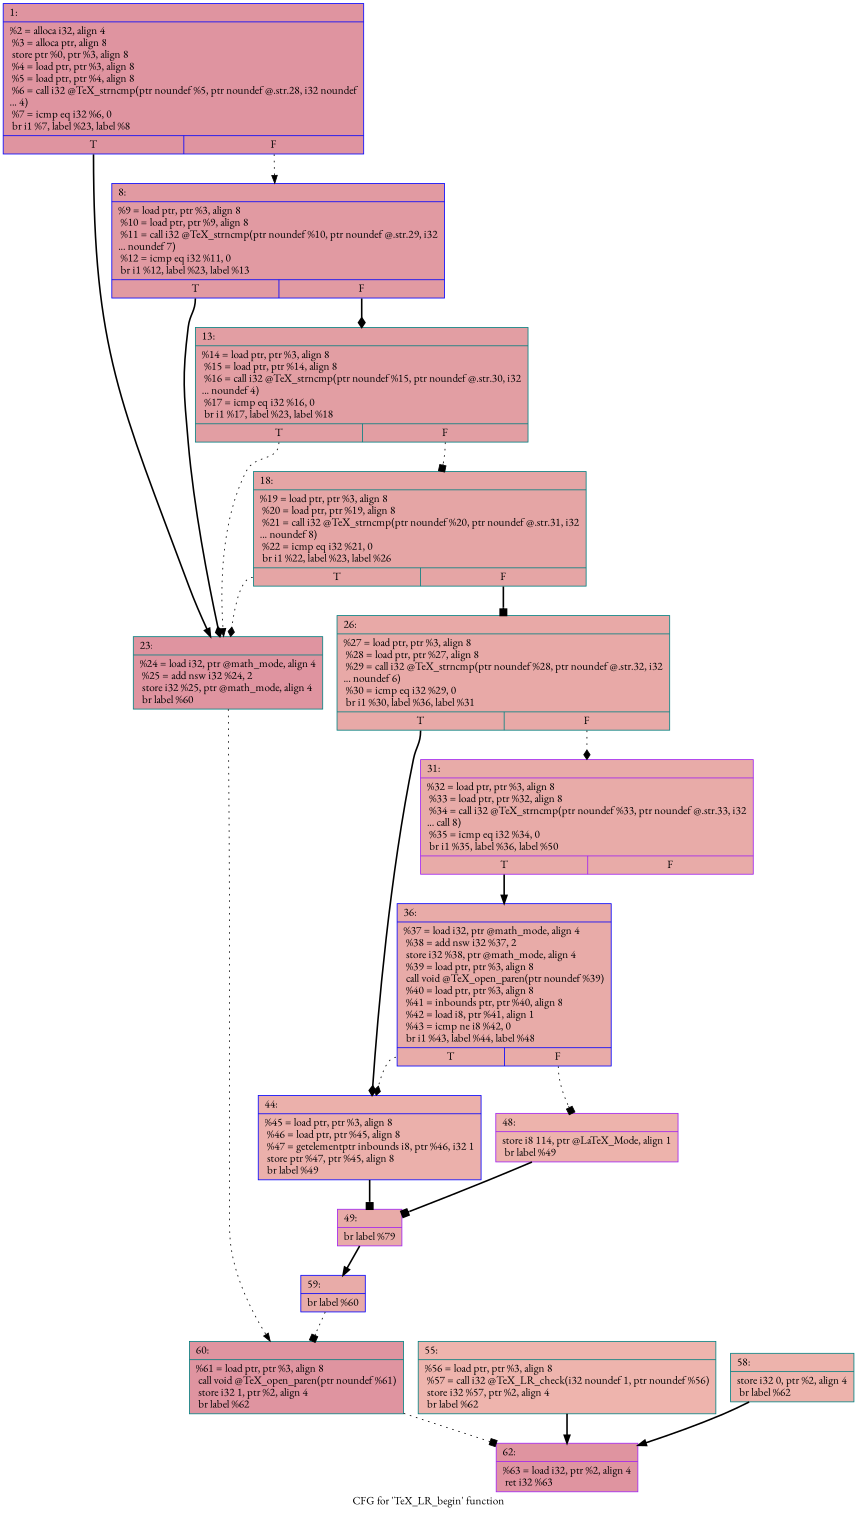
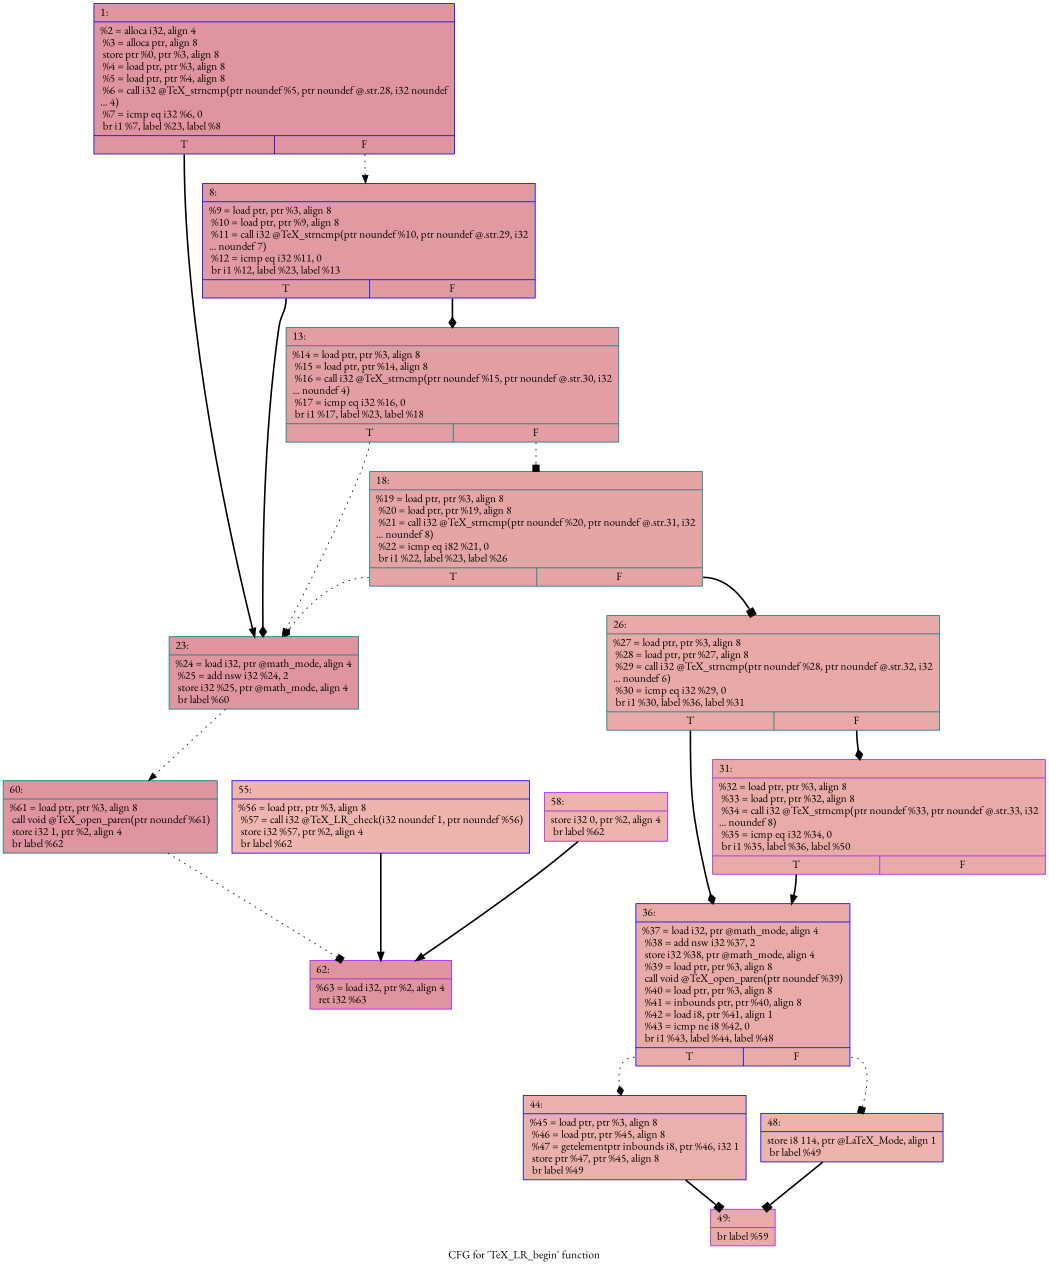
node "18:": text "%22 = icmp eq i32 %21, 0" -> "%22 = icmp eq i82 %21, 0"
edge "26:" -> "31:": style dotted -> bold
node "31:": text "... call 8)" -> "... noundef 8)"
edge "26:" -> "44:": now "26:" -> "36:"
node "48:": color purple -> blue
node "49:": text "br label %79" -> "br label %59"
node "59:": removed
node "55:": color teal -> blue
node "58:": color teal -> purple
